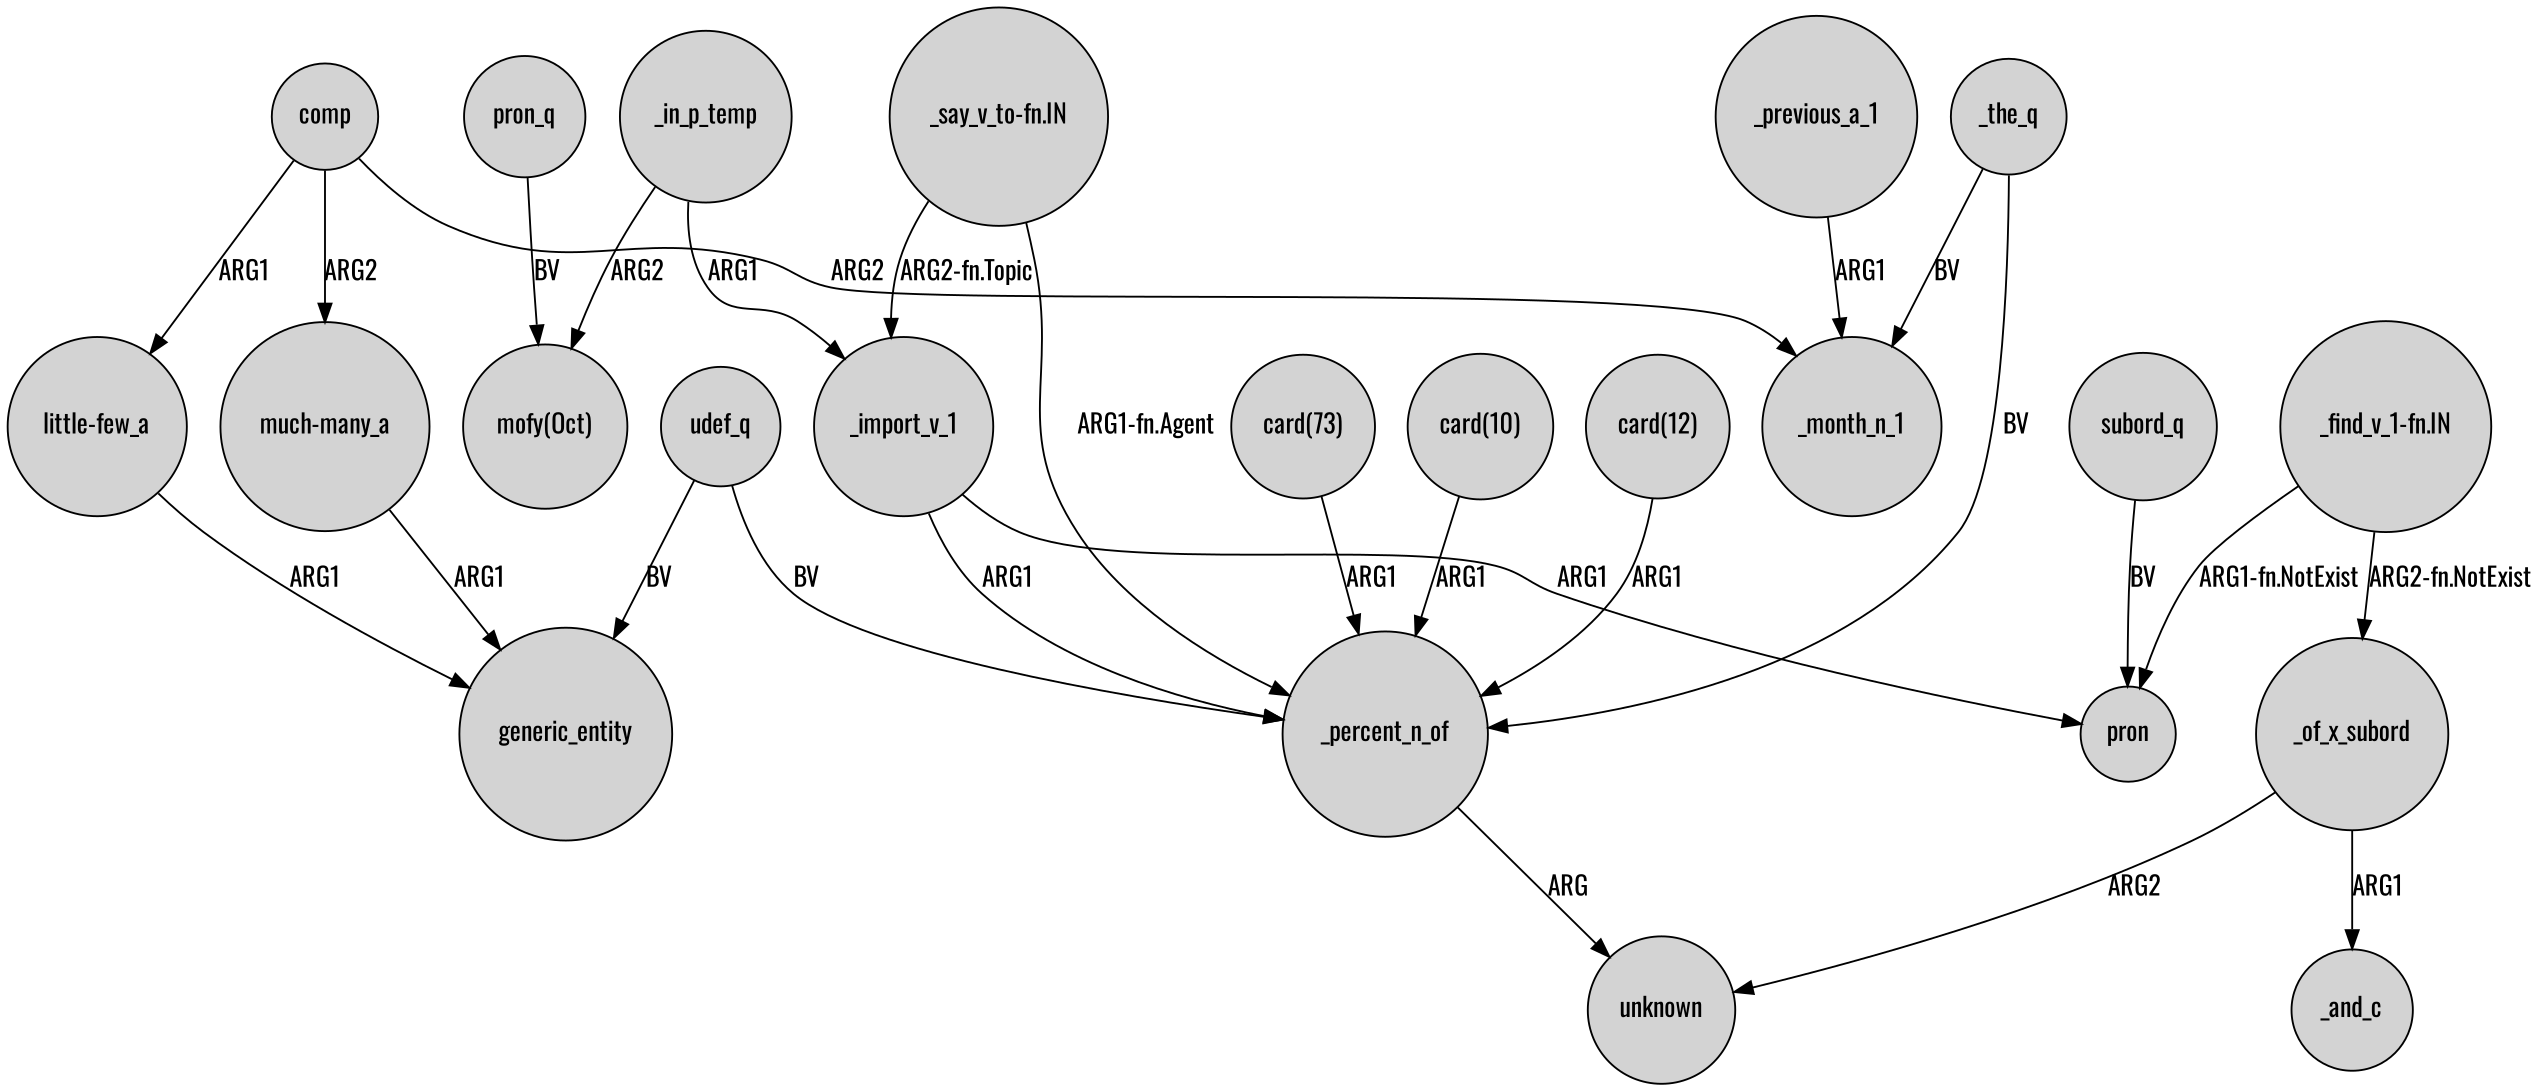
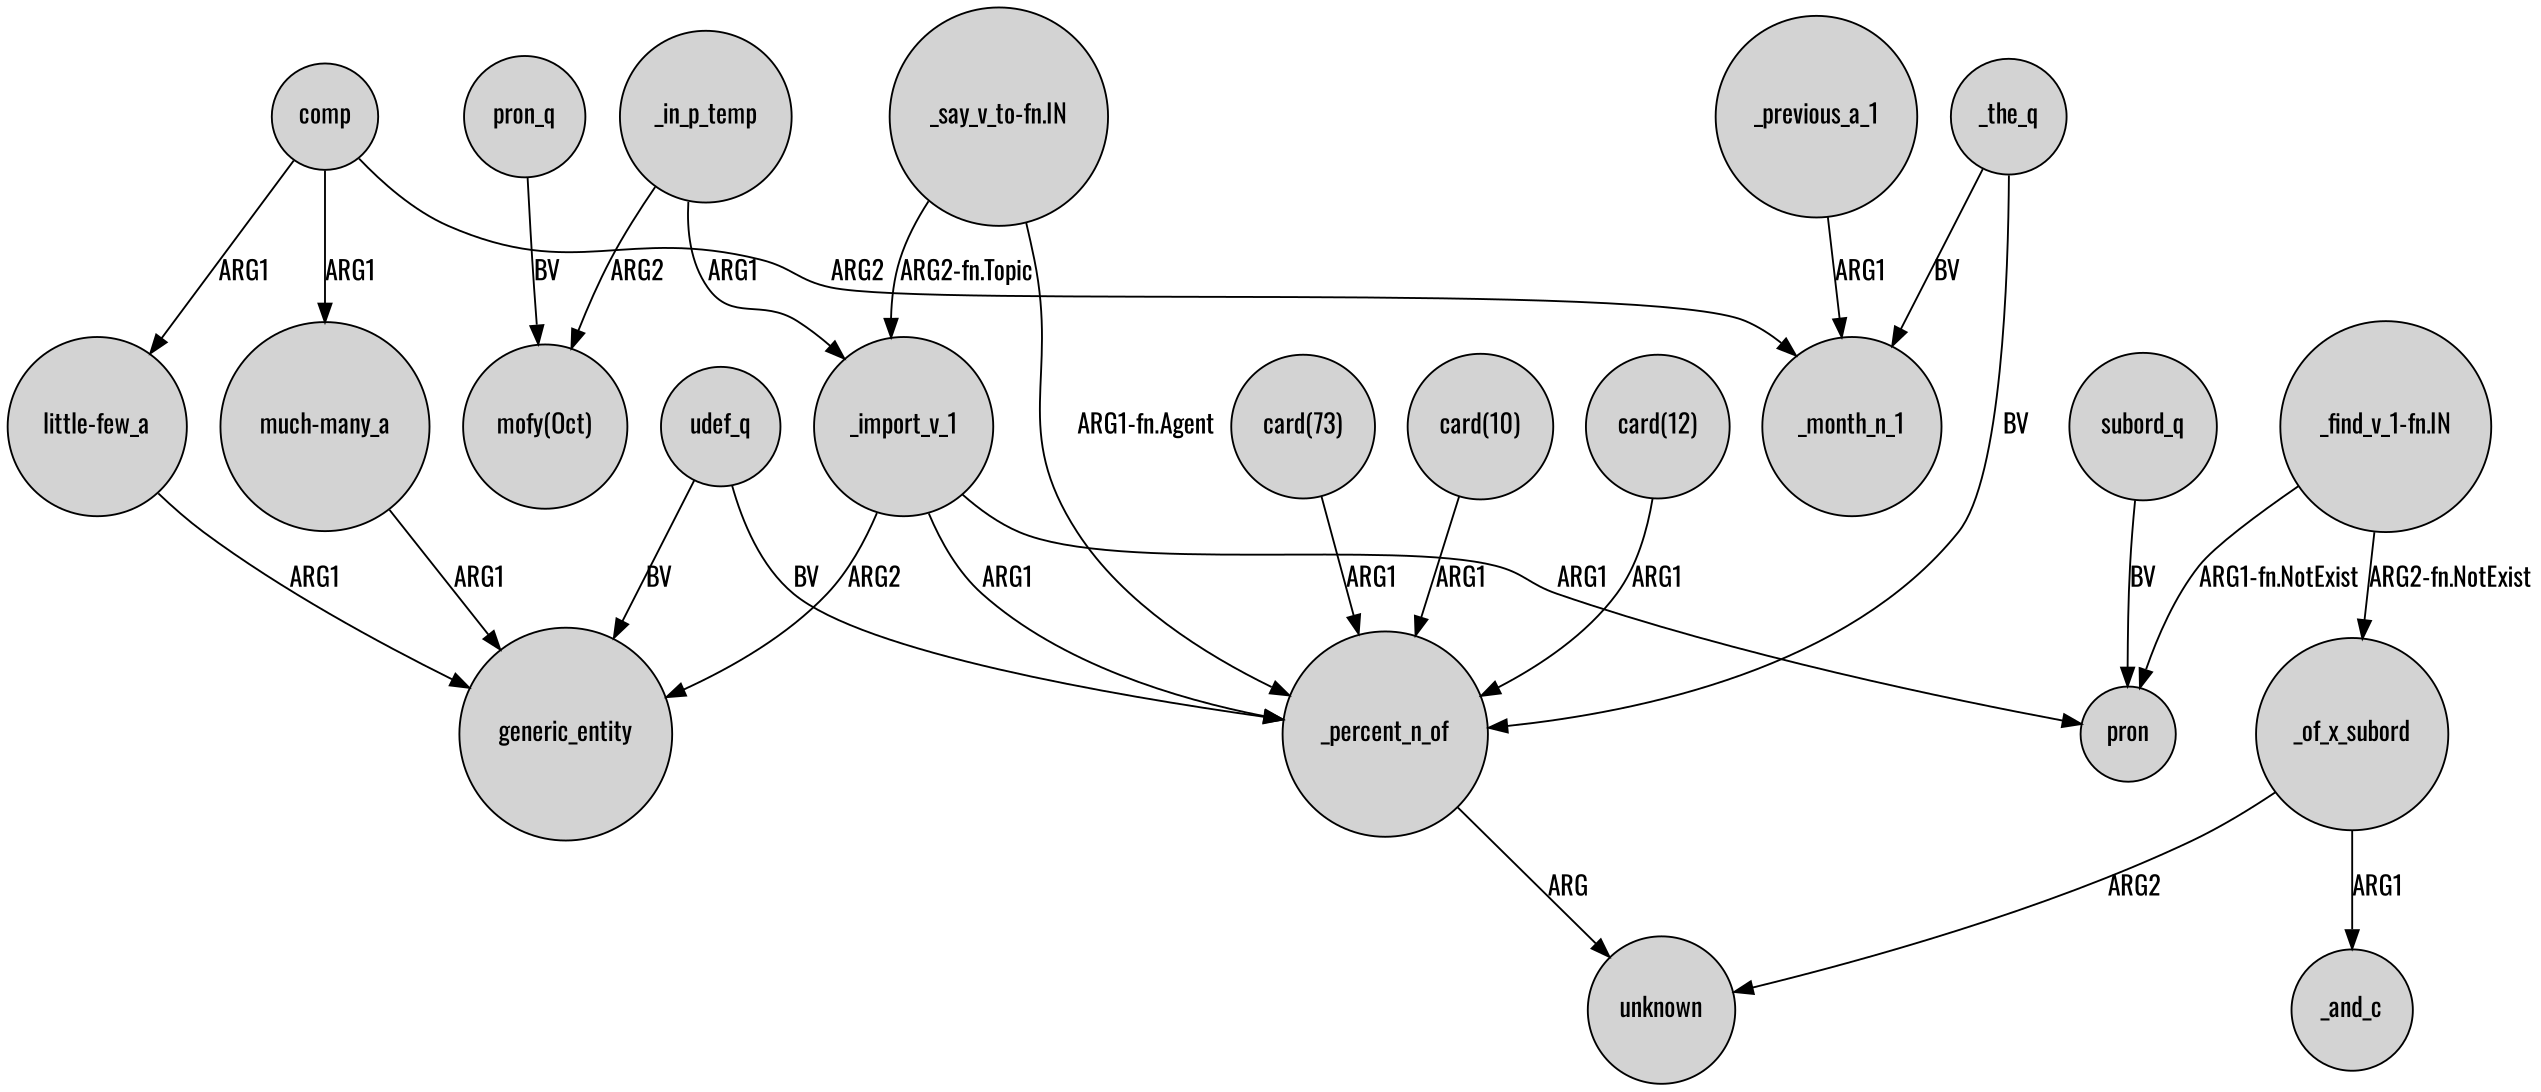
edge "comp" -> "much-many_a": label "ARG2" -> "ARG1"
edge "_import_v_1" -> "generic_entity": added, label "ARG2"
